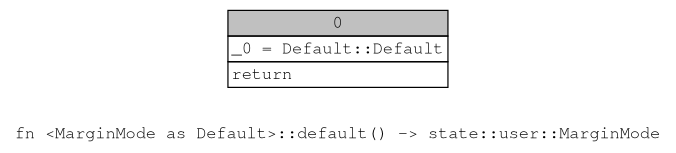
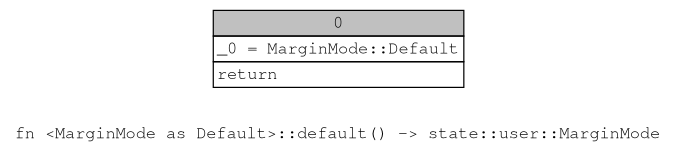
node "0": text "_0 = Default::Default" -> "_0 = MarginMode::Default"
